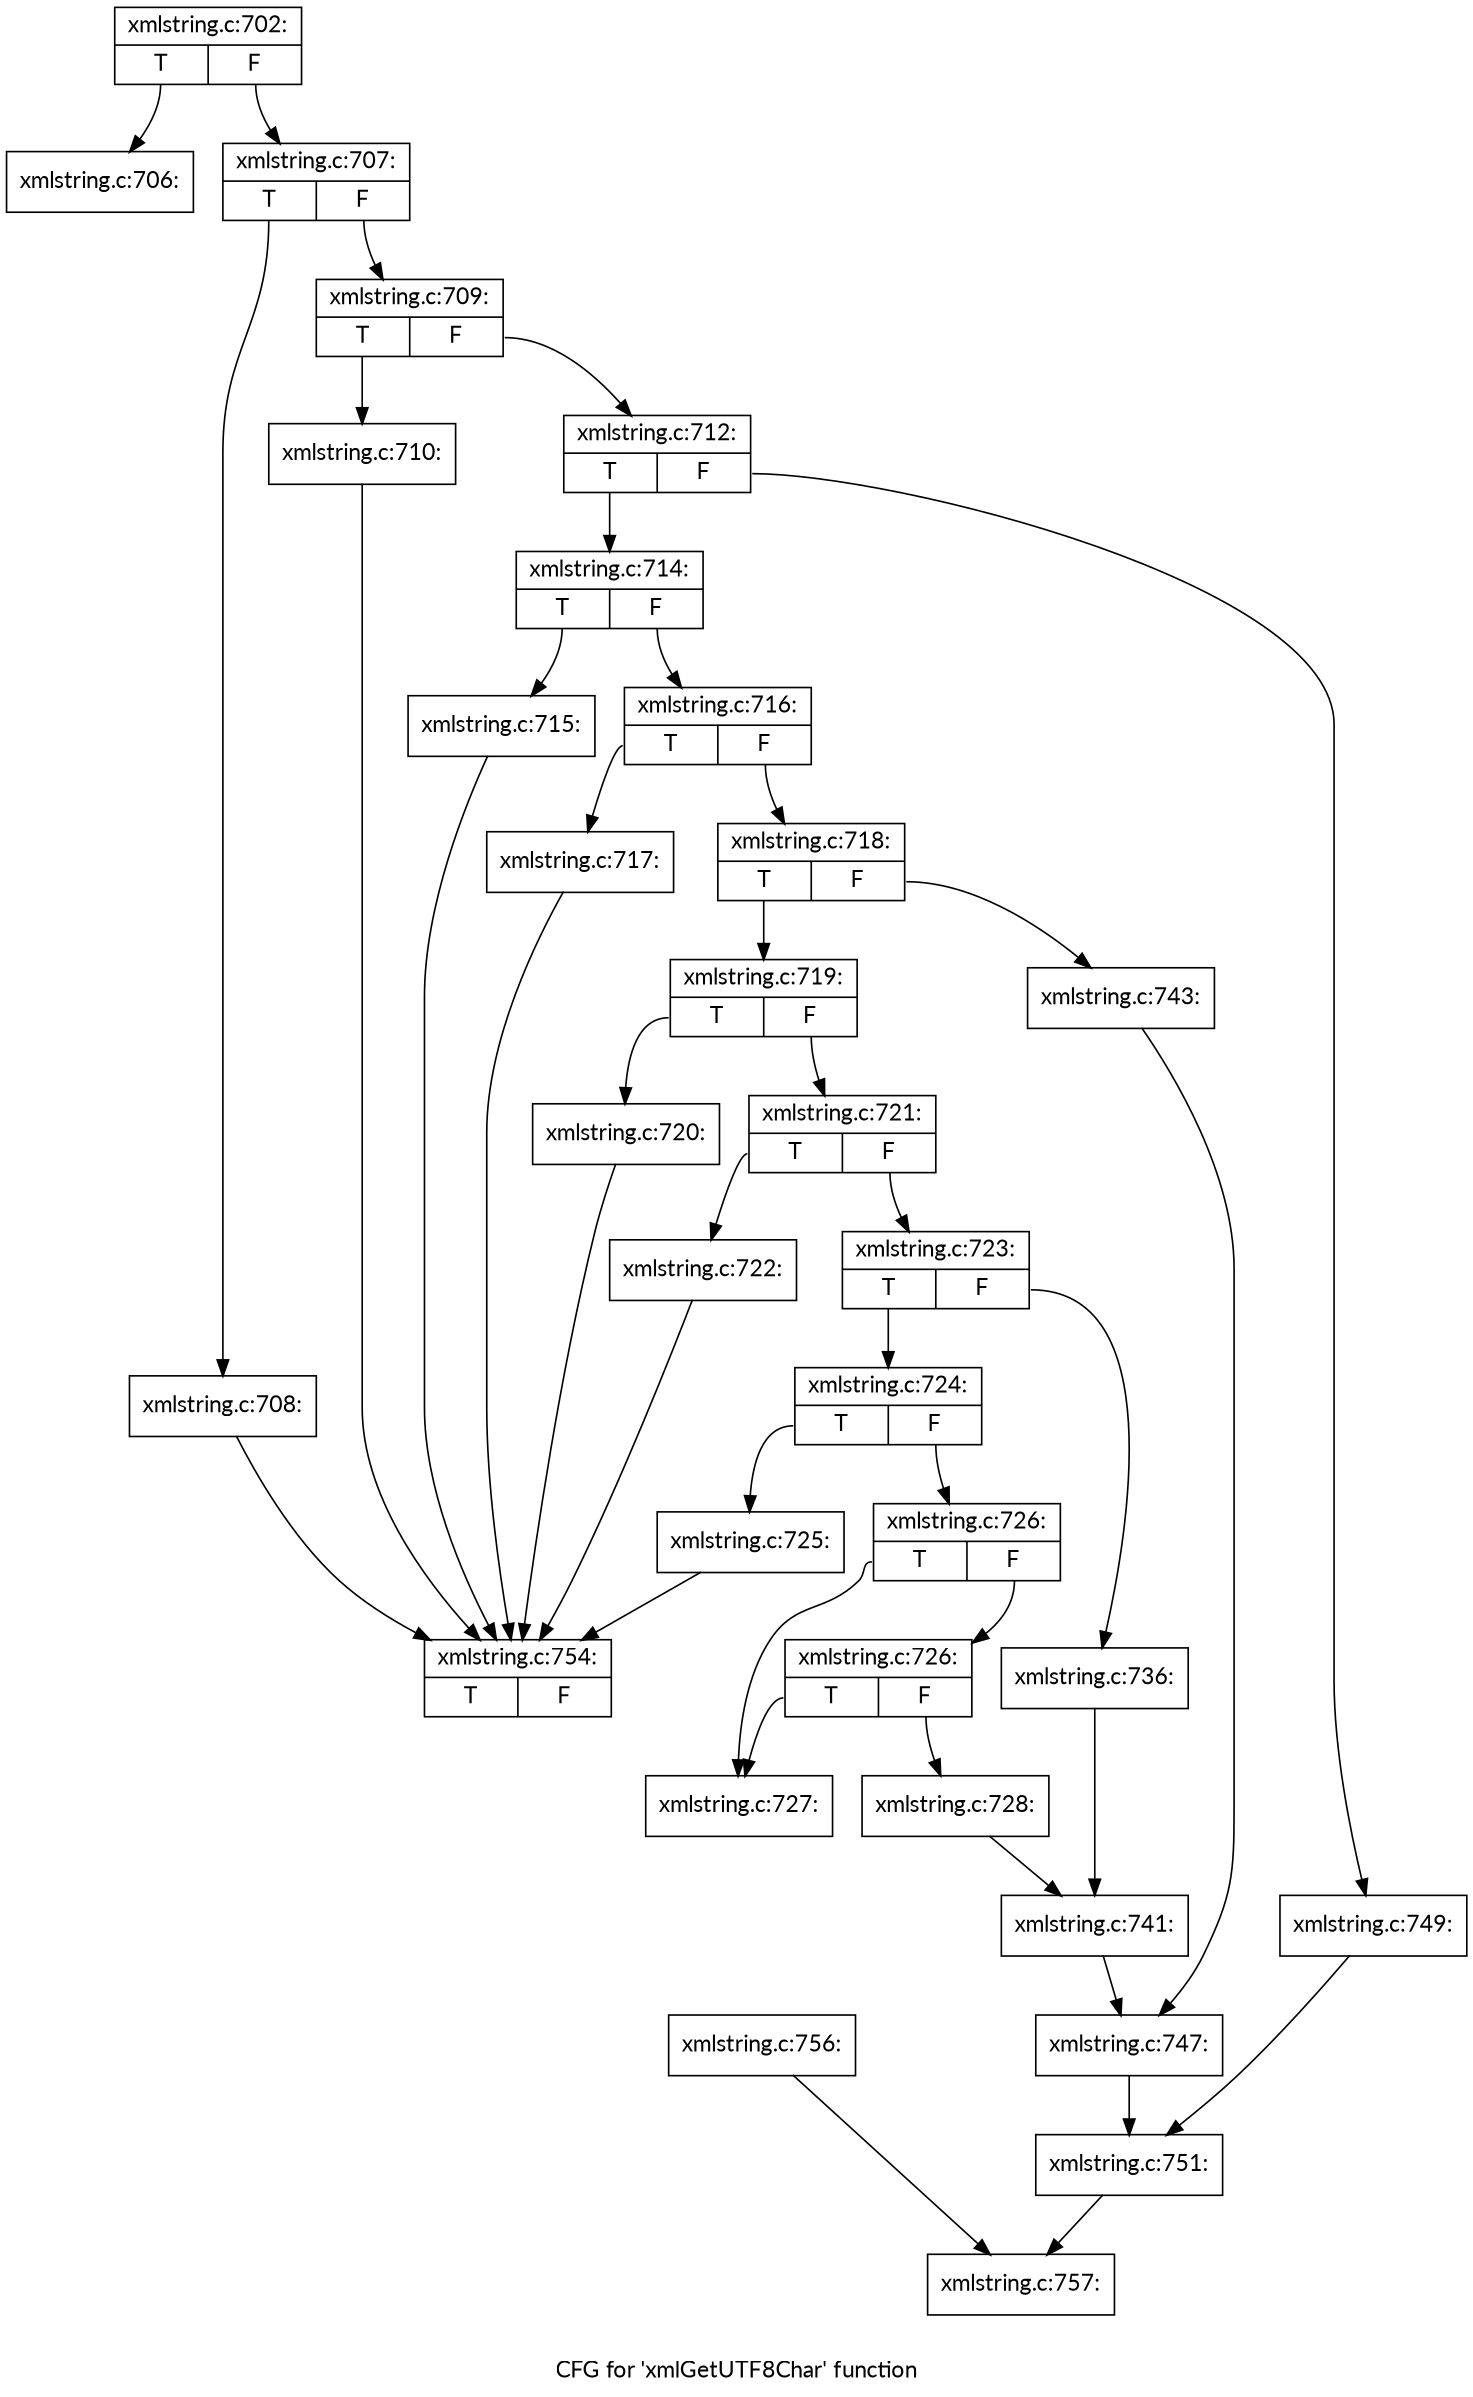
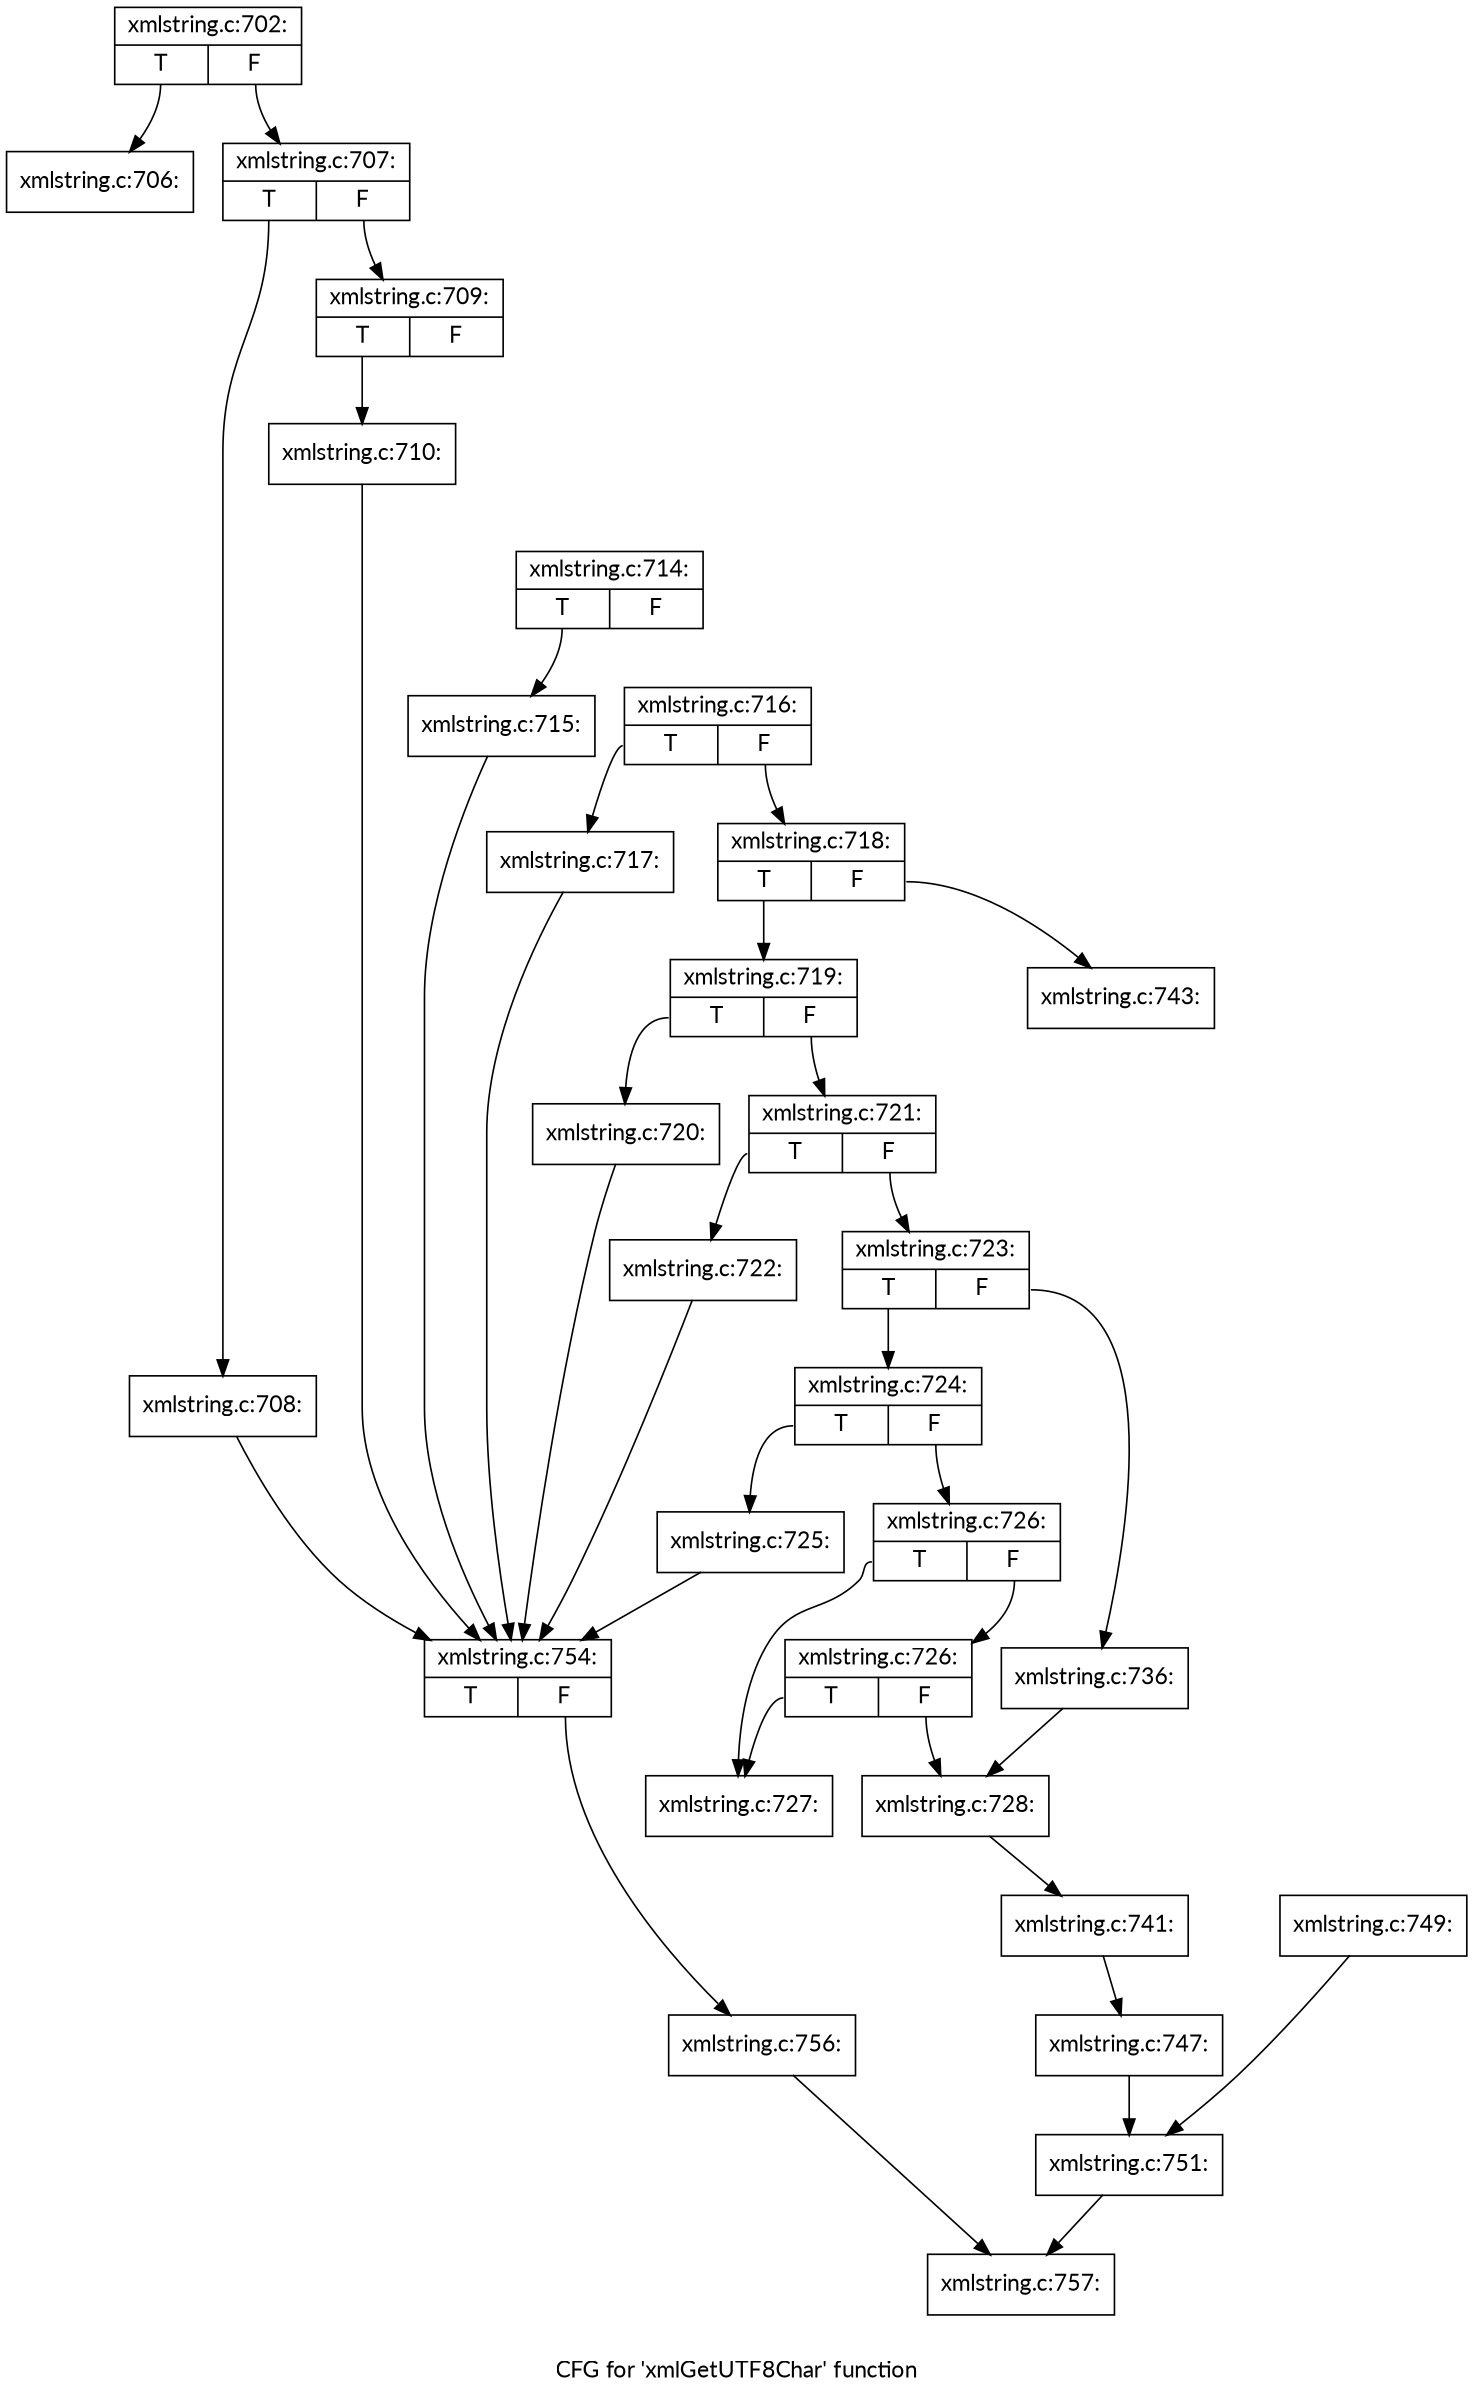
node "xmlstring.c:712:": removed
edge "xmlstring.c:714:" -> "xmlstring.c:716:": removed
edge "xmlstring.c:743:" -> "xmlstring.c:747:": removed
edge "xmlstring.c:736:" -> "xmlstring.c:741:": now "xmlstring.c:736:" -> "xmlstring.c:728:"
edge "xmlstring.c:754:" -> "xmlstring.c:756:": added
